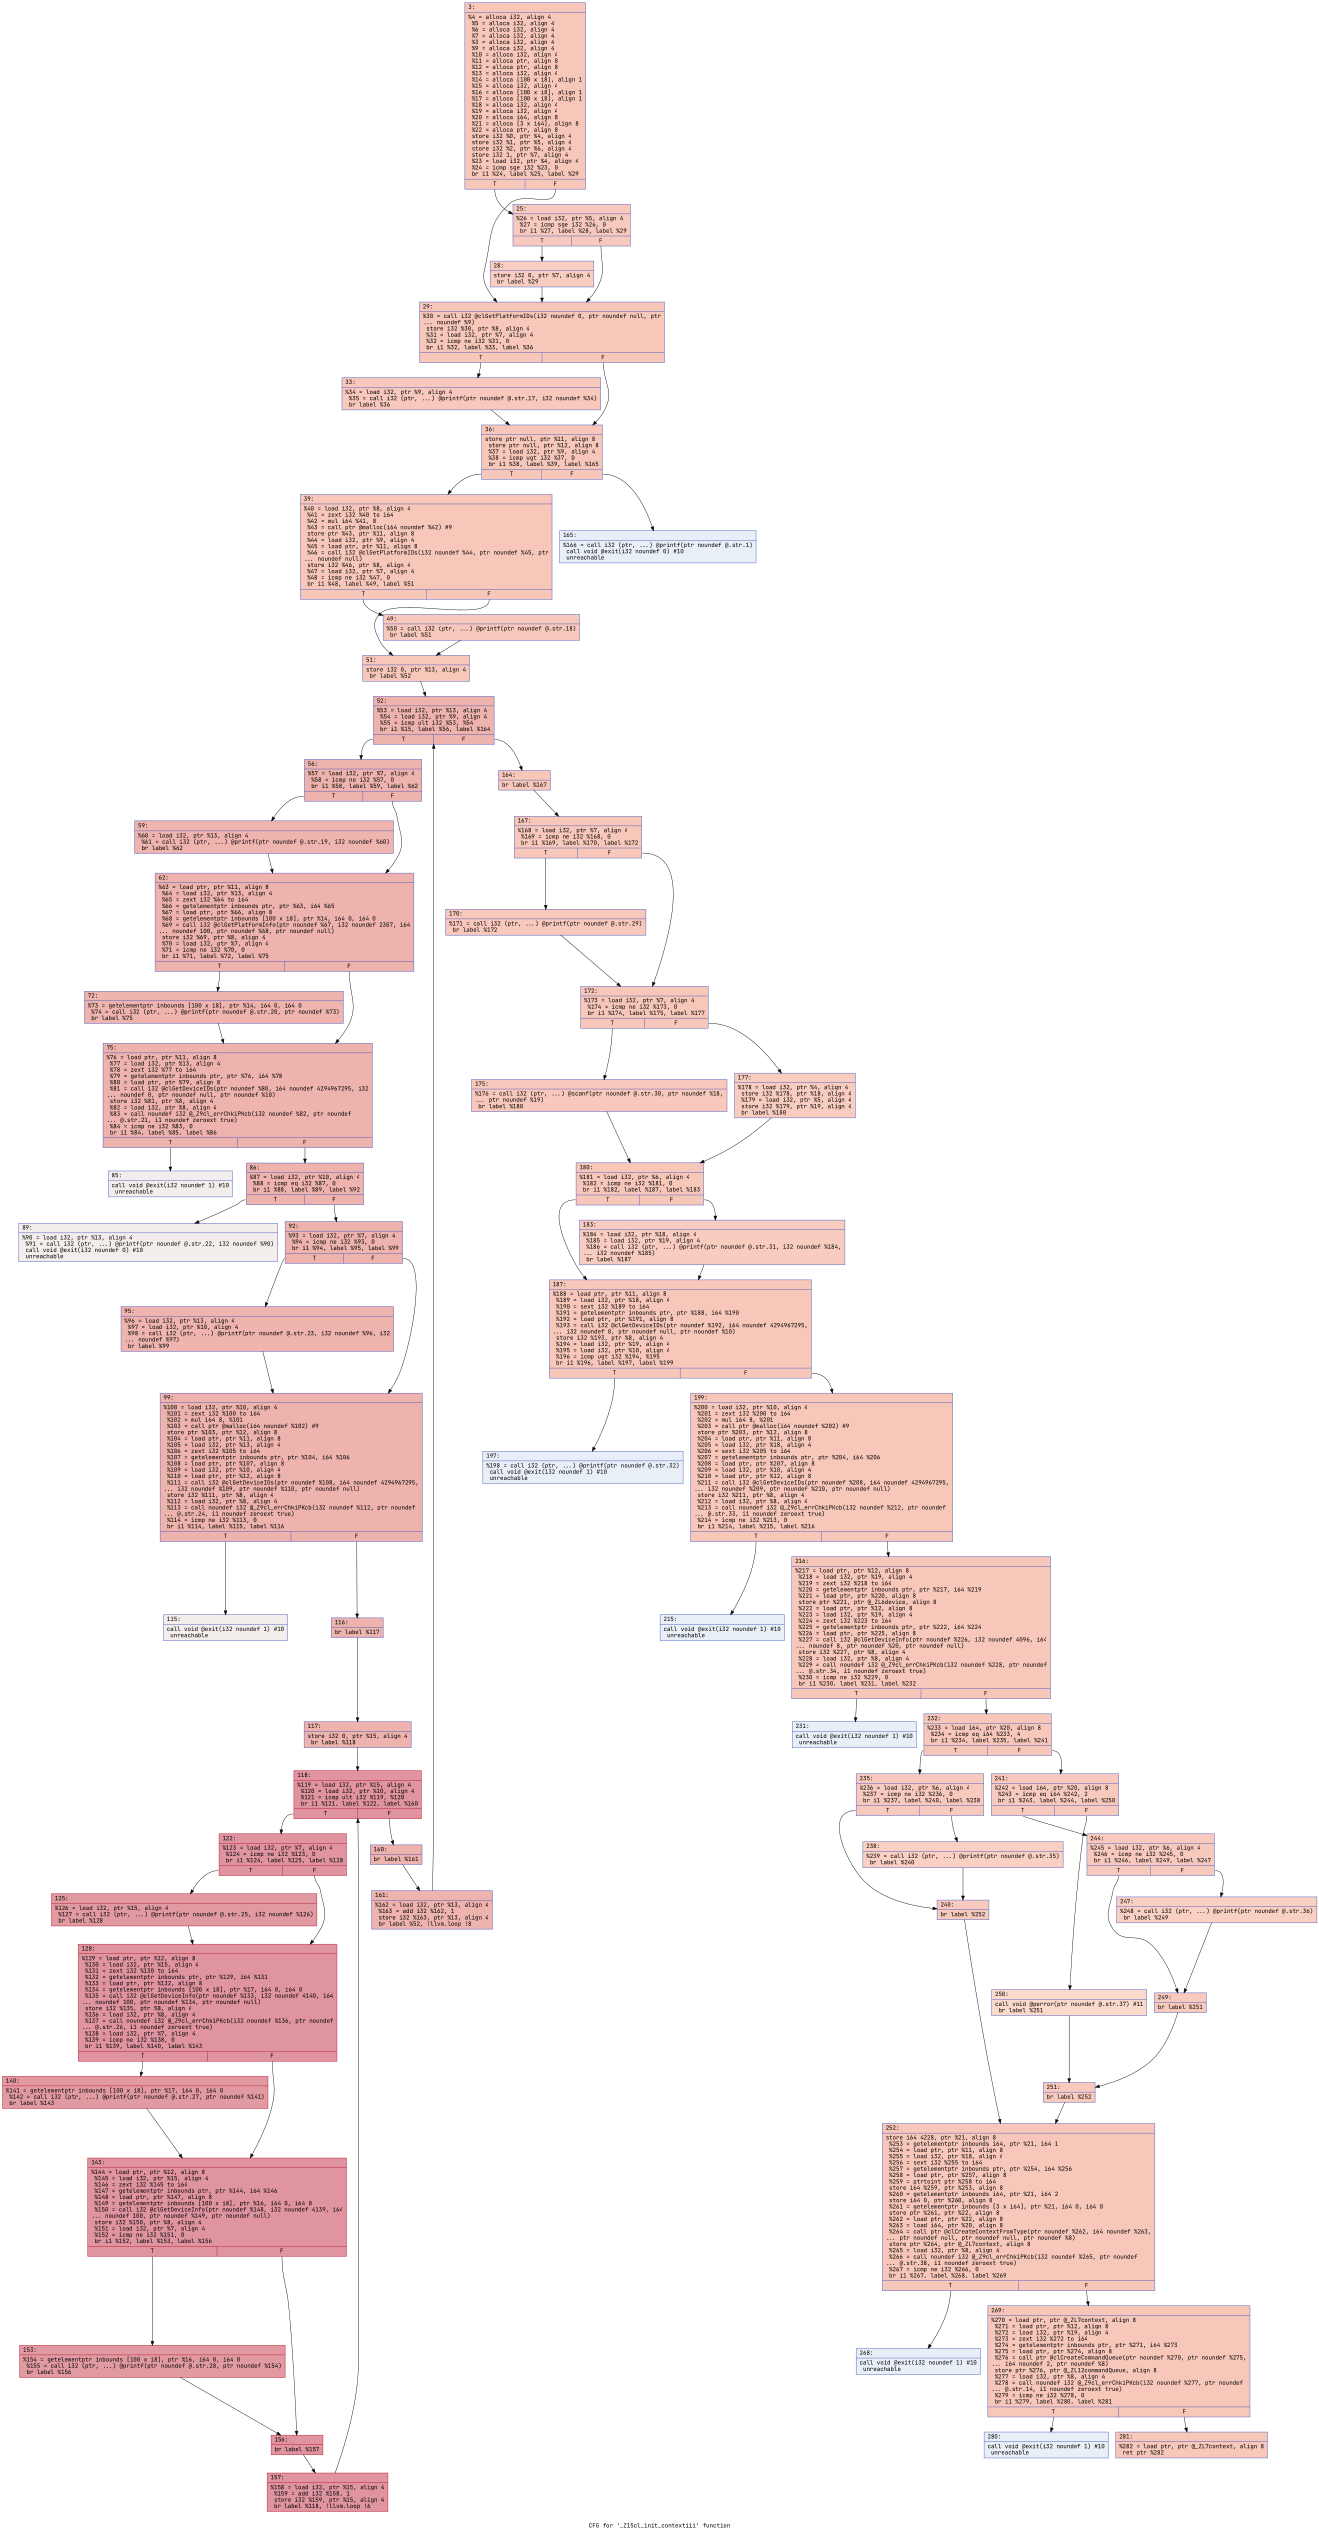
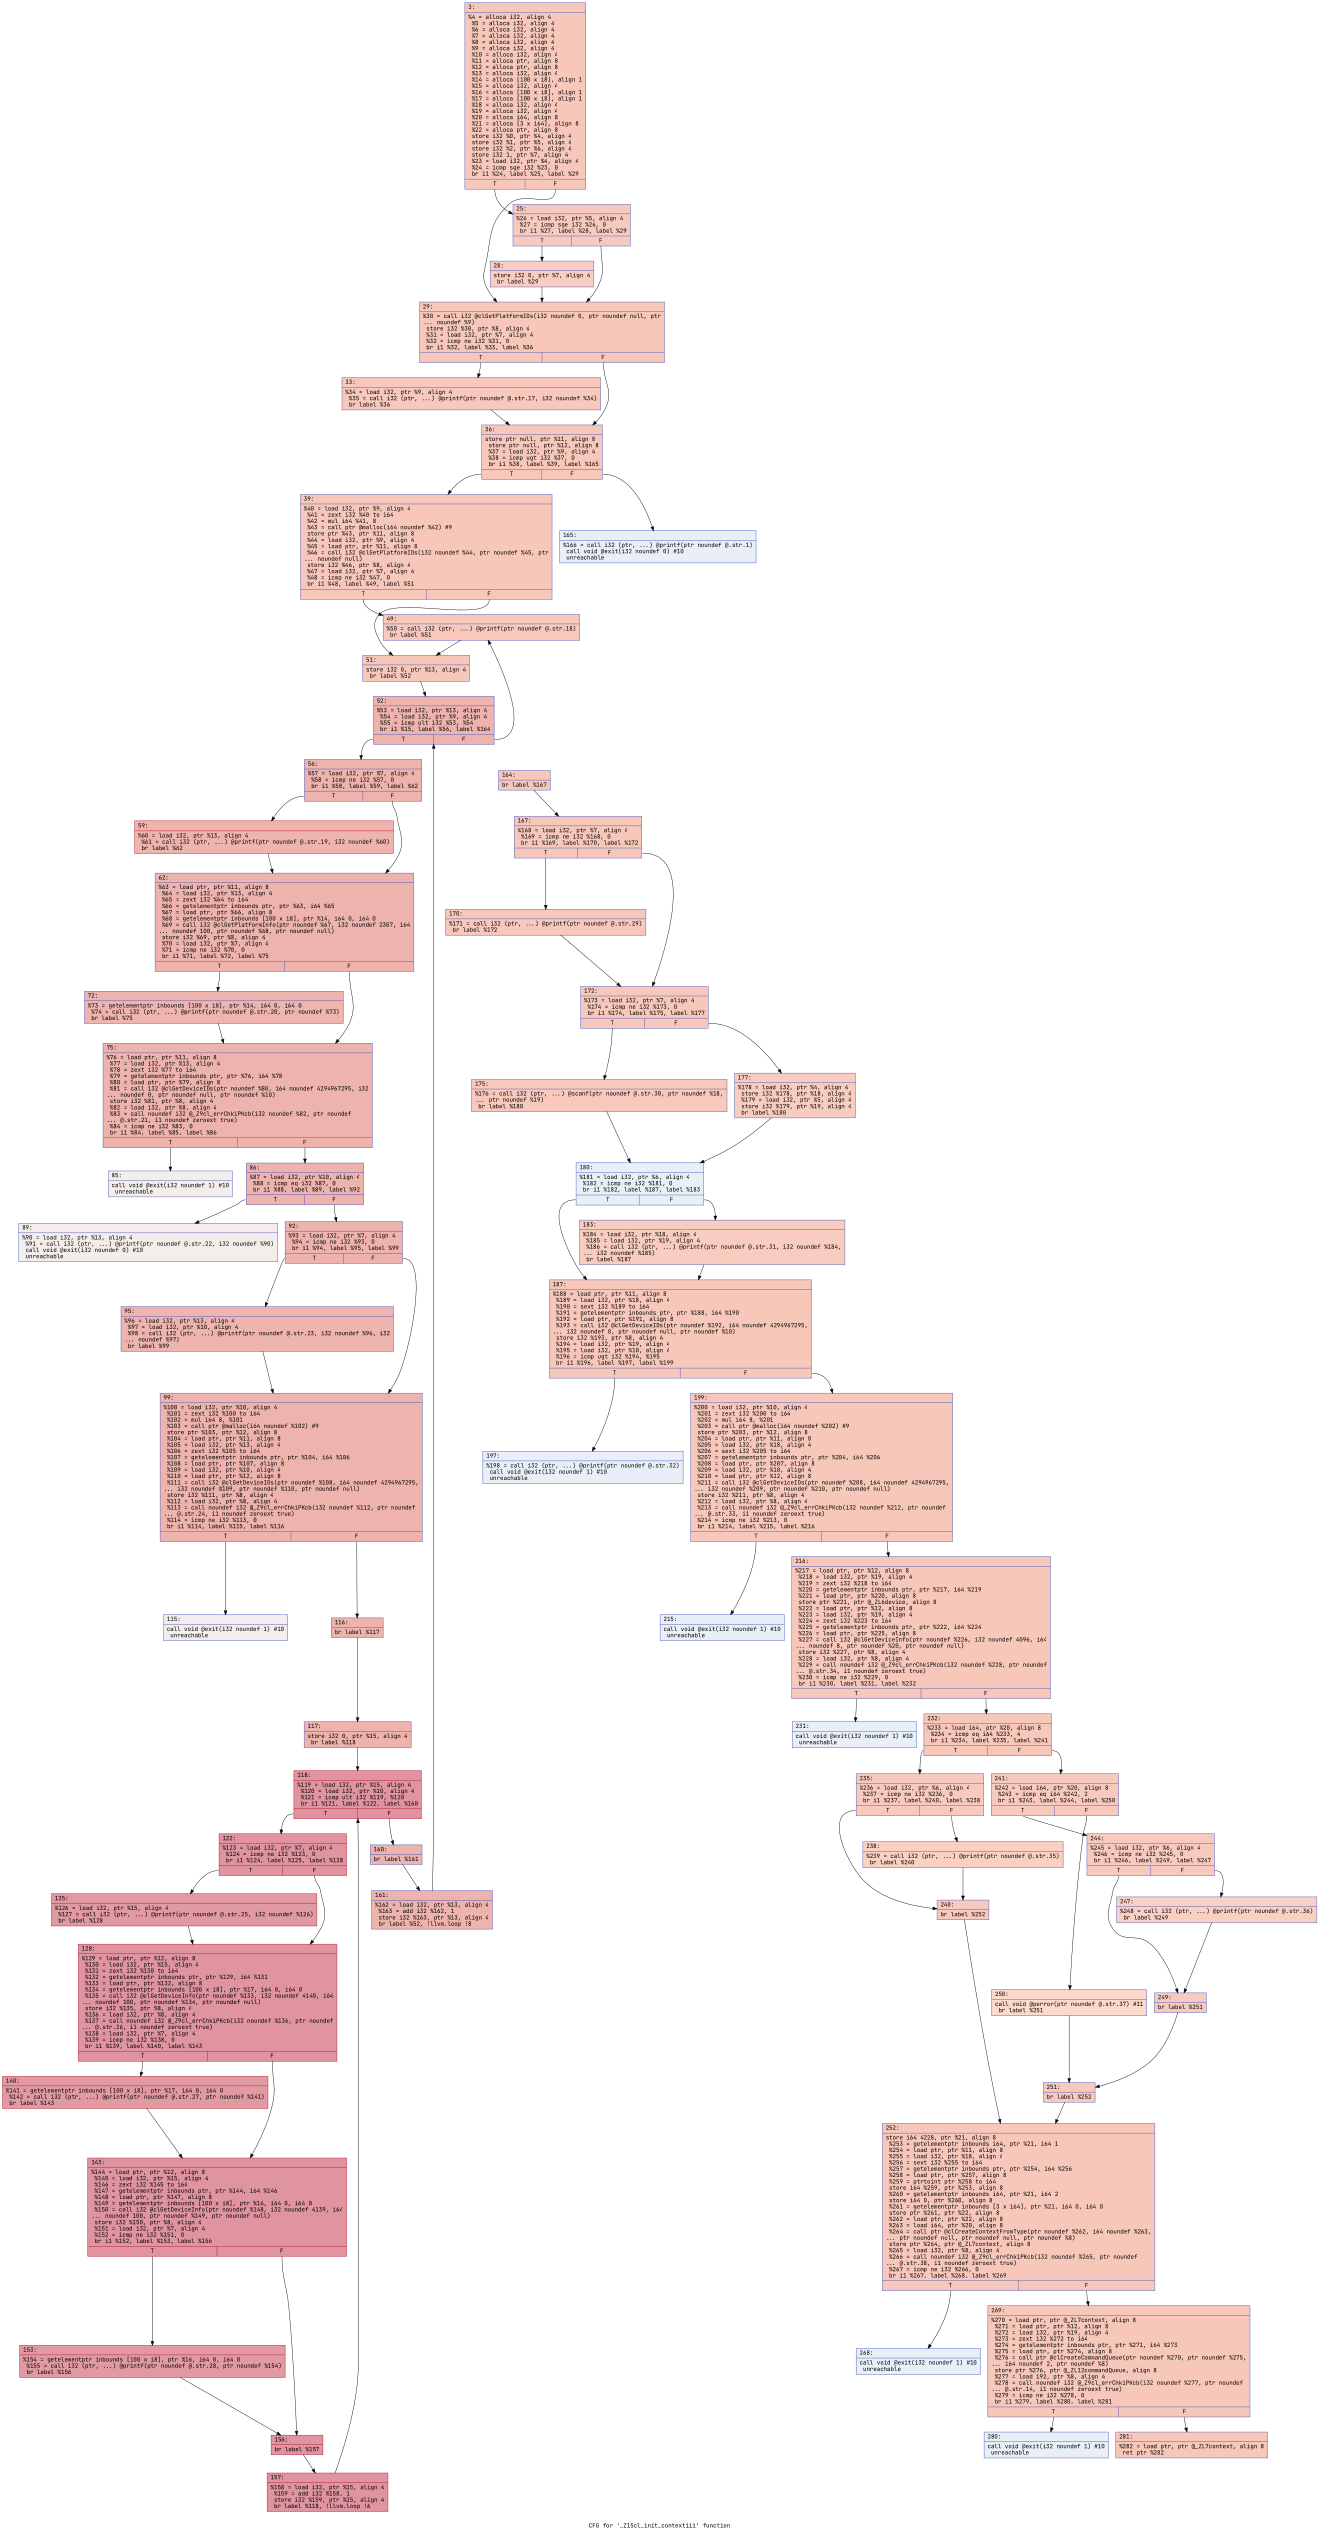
node "3:": text "%3 = alloca i32, align 4" -> "%8 = alloca i32, align 4"
node "39:": text "%40 = load i32, ptr %8, align 4" -> "%40 = load i32, ptr %9, align 4"
edge "52:" -> "164:": now "52:" -> "49:"
node "59:": color #3d50c3ff -> #b70d28ff
node "180:": fillcolor #ec7f6370 -> #cedaeb70
node "269:": text "%277 = load i32, ptr %8, align 4" -> "%277 = load i92, ptr %8, align 4"
